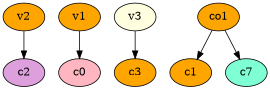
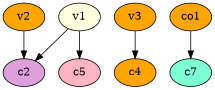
node "v1": fillcolor orange -> lightyellow
node "v3": fillcolor lightyellow -> orange
edge "v1" -> "c2": added
node "c0": label "c0" -> "c5"
node "c3": label "c3" -> "c4"
node "c1": removed
